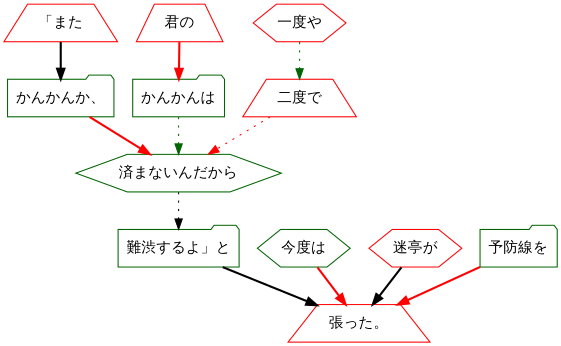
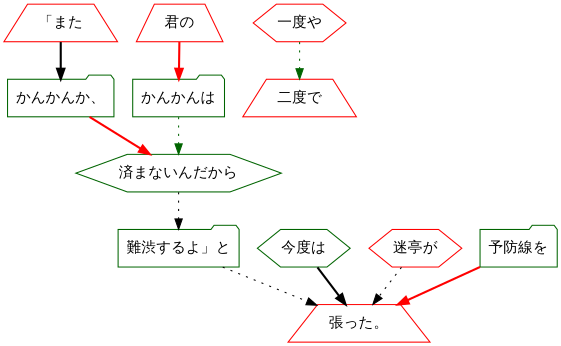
edge "二度で" -> "済まないんだから": removed
edge "今度は" -> "張った。": color red -> black
edge "迷亭が" -> "張った。": style bold -> dotted
edge "難渋するよ」と" -> "張った。": style bold -> dotted
